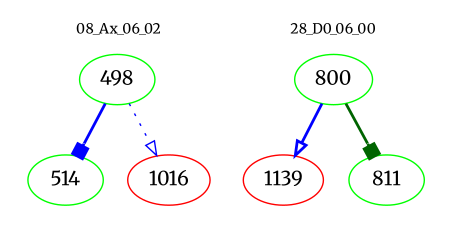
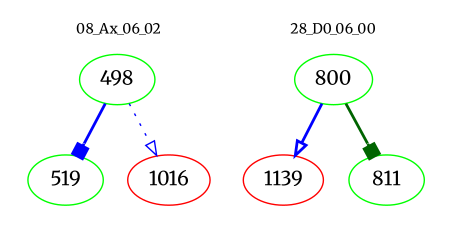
node "514": label "514" -> "519"
